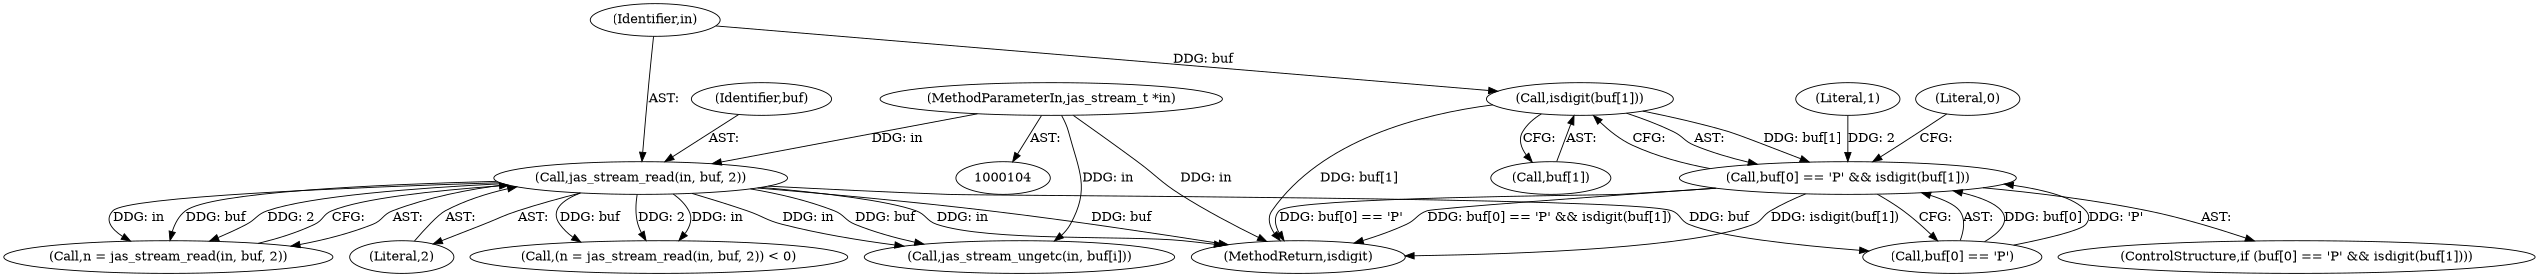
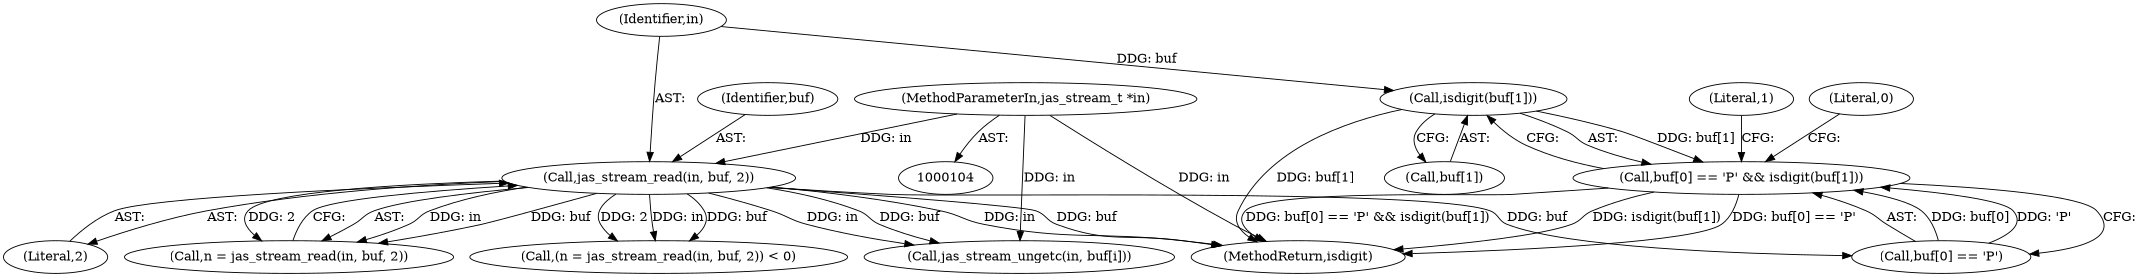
edge "(Literal,1)" -> "(Call,buf[0] == 'P' && isdigit(buf[1]))": label "DDG: 2" -> "CFG: "
node "(ControlStructure,if (buf[0] == 'P' && isdigit(buf[1])))": removed
